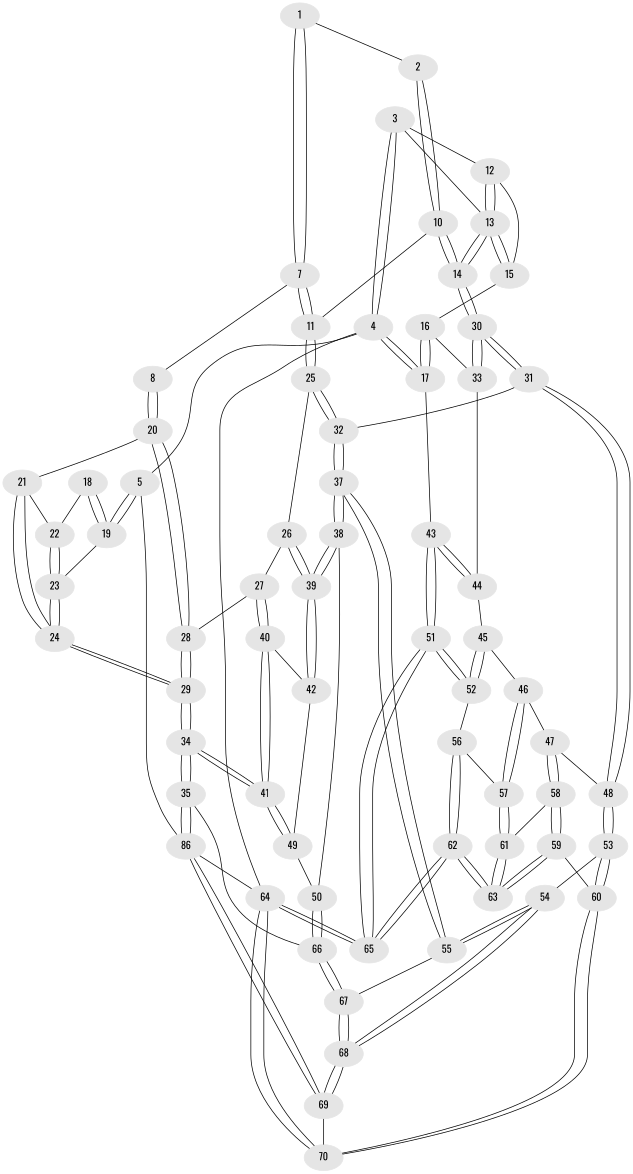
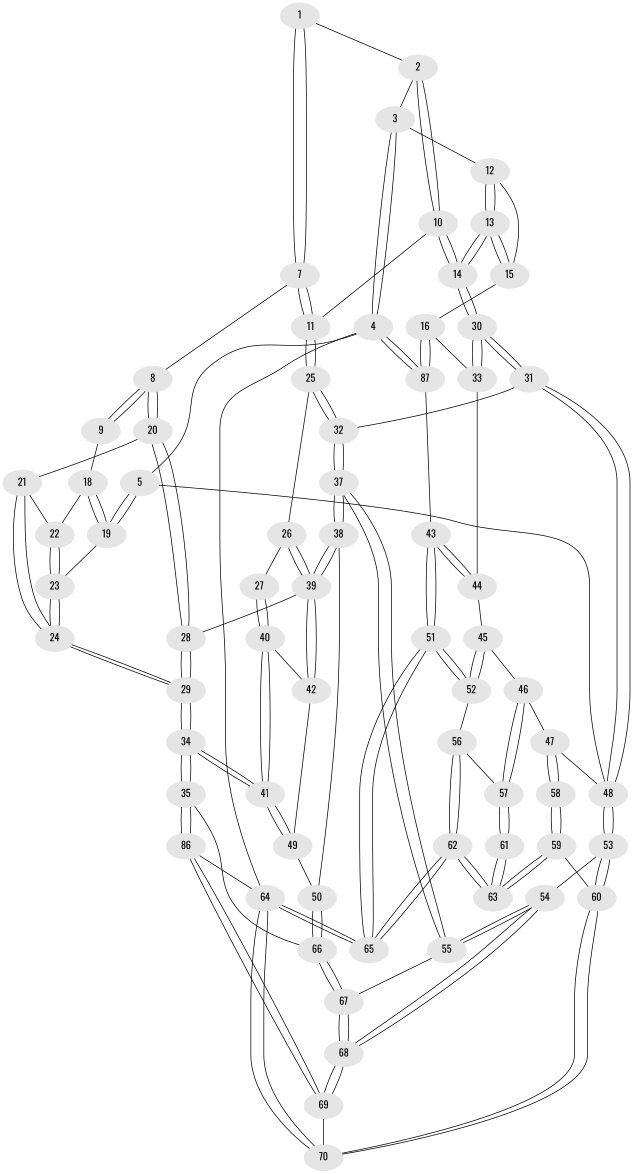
edge "3" -- "13": now "3" -- "2"
node "17": label "17" -> "87"
node "9": added
edge "27" -- "28": now "39" -- "28"
edge "5" -- "86": now "5" -- "48"
edge "58" -- "61": removed
